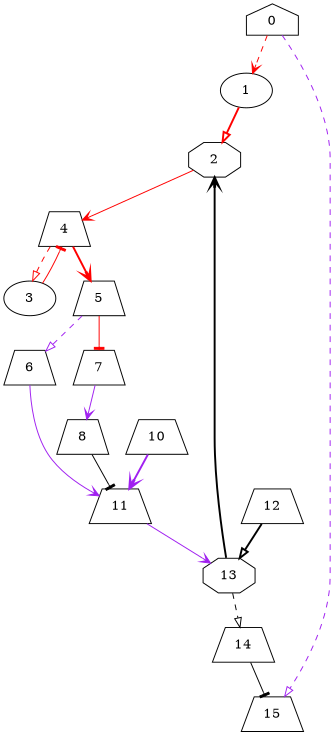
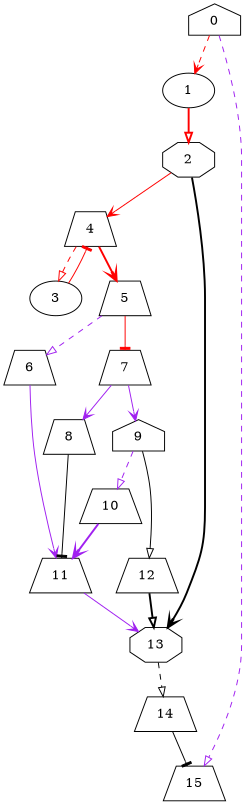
edge "13" -> "2": reversed
node "9": added
